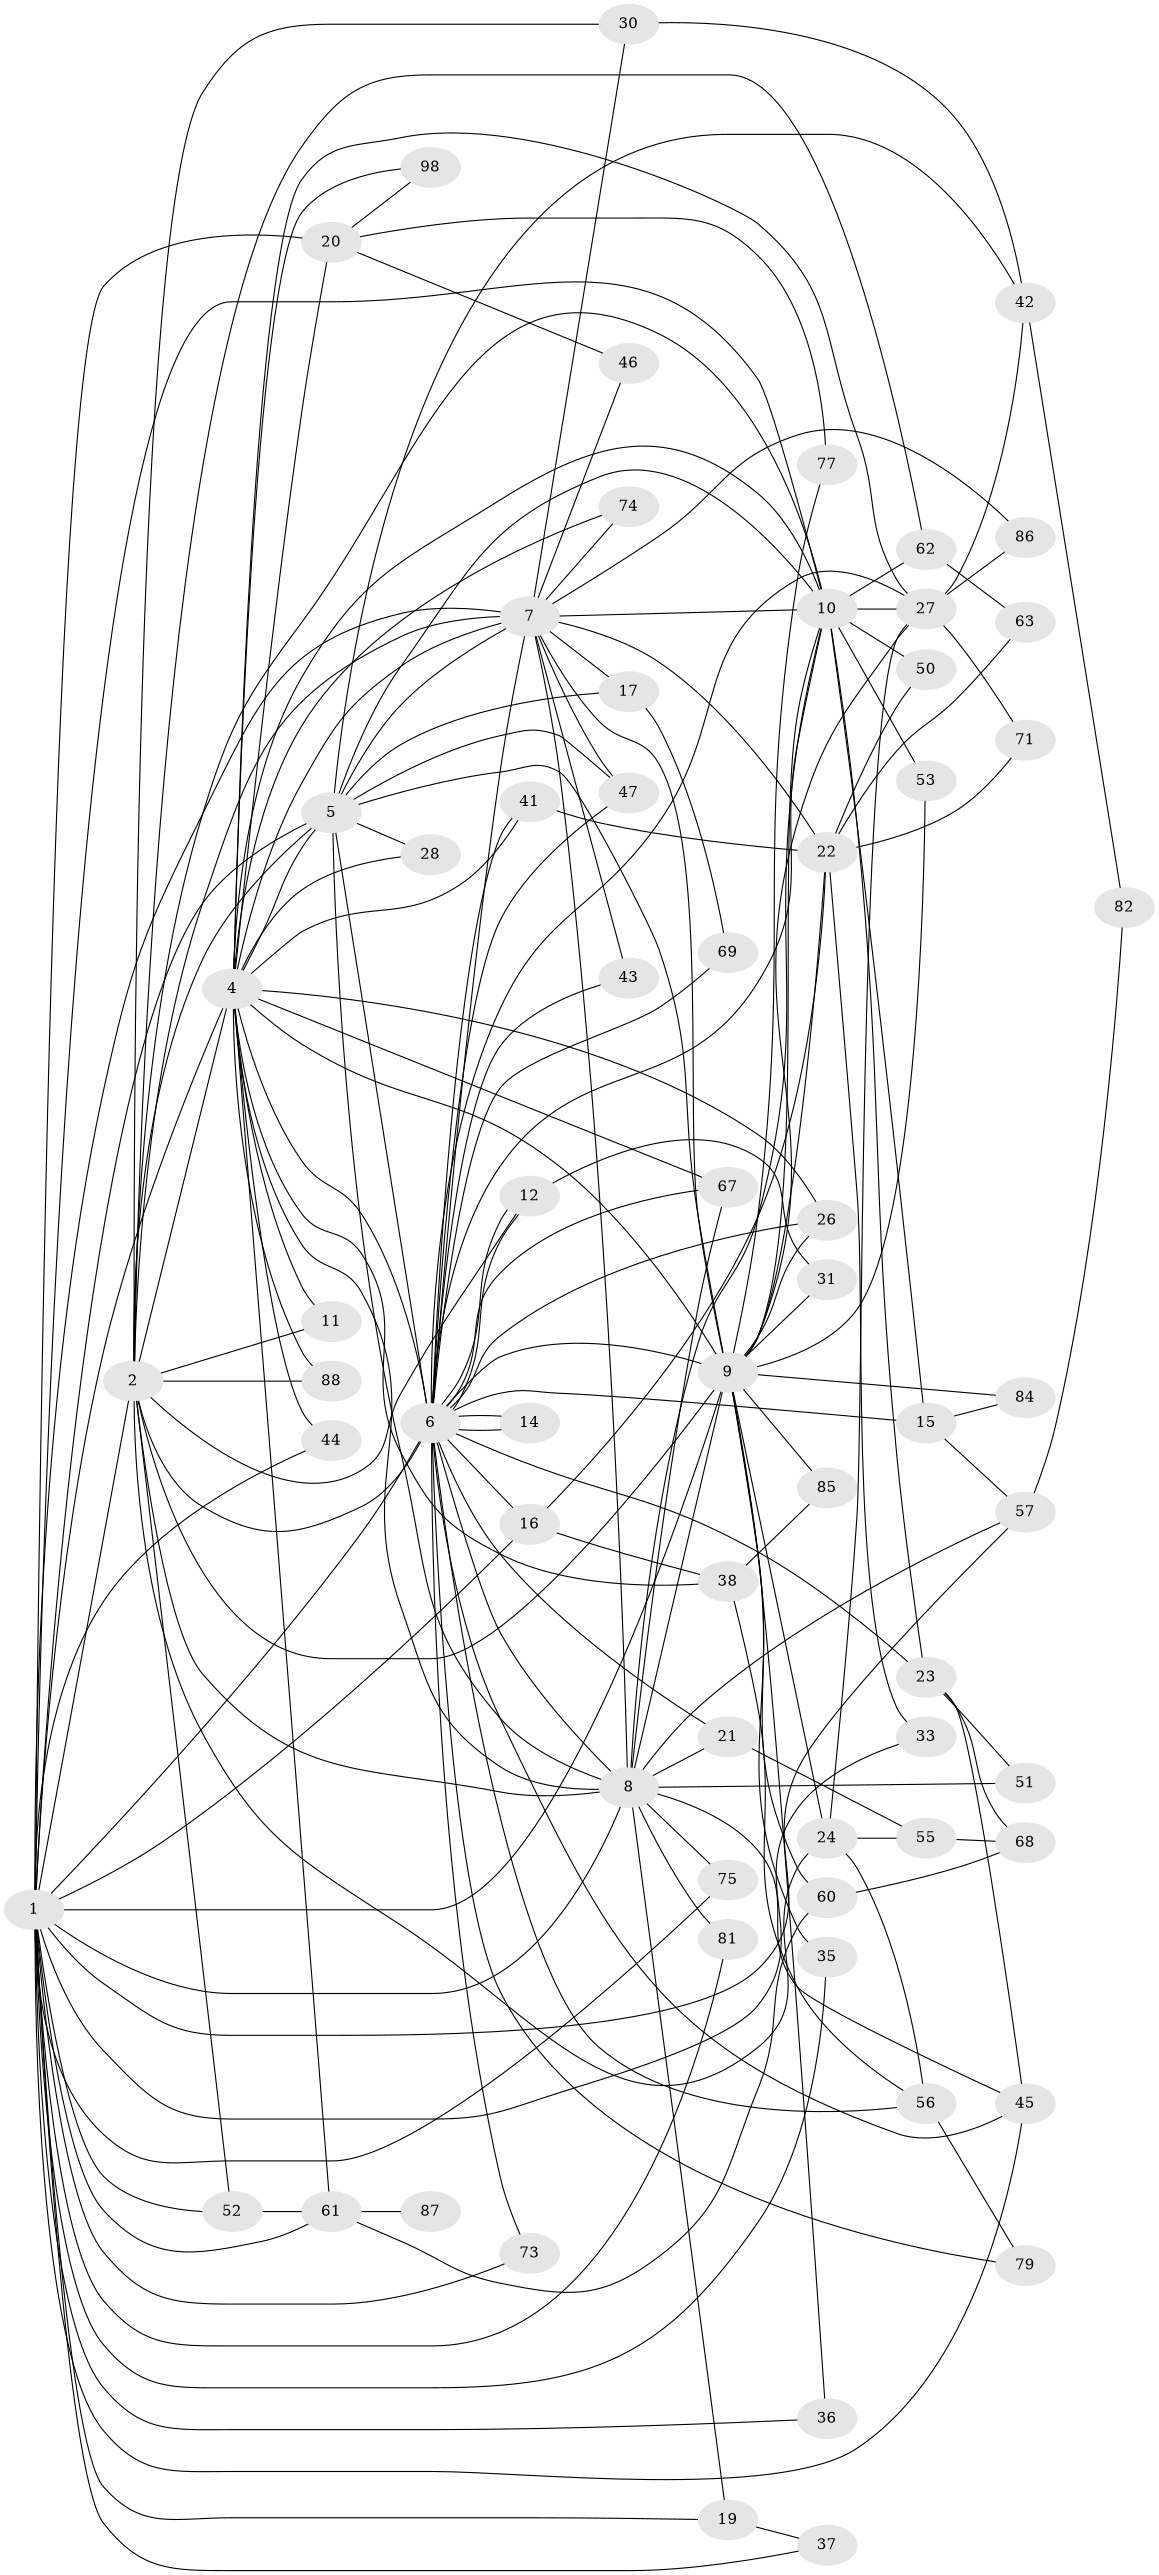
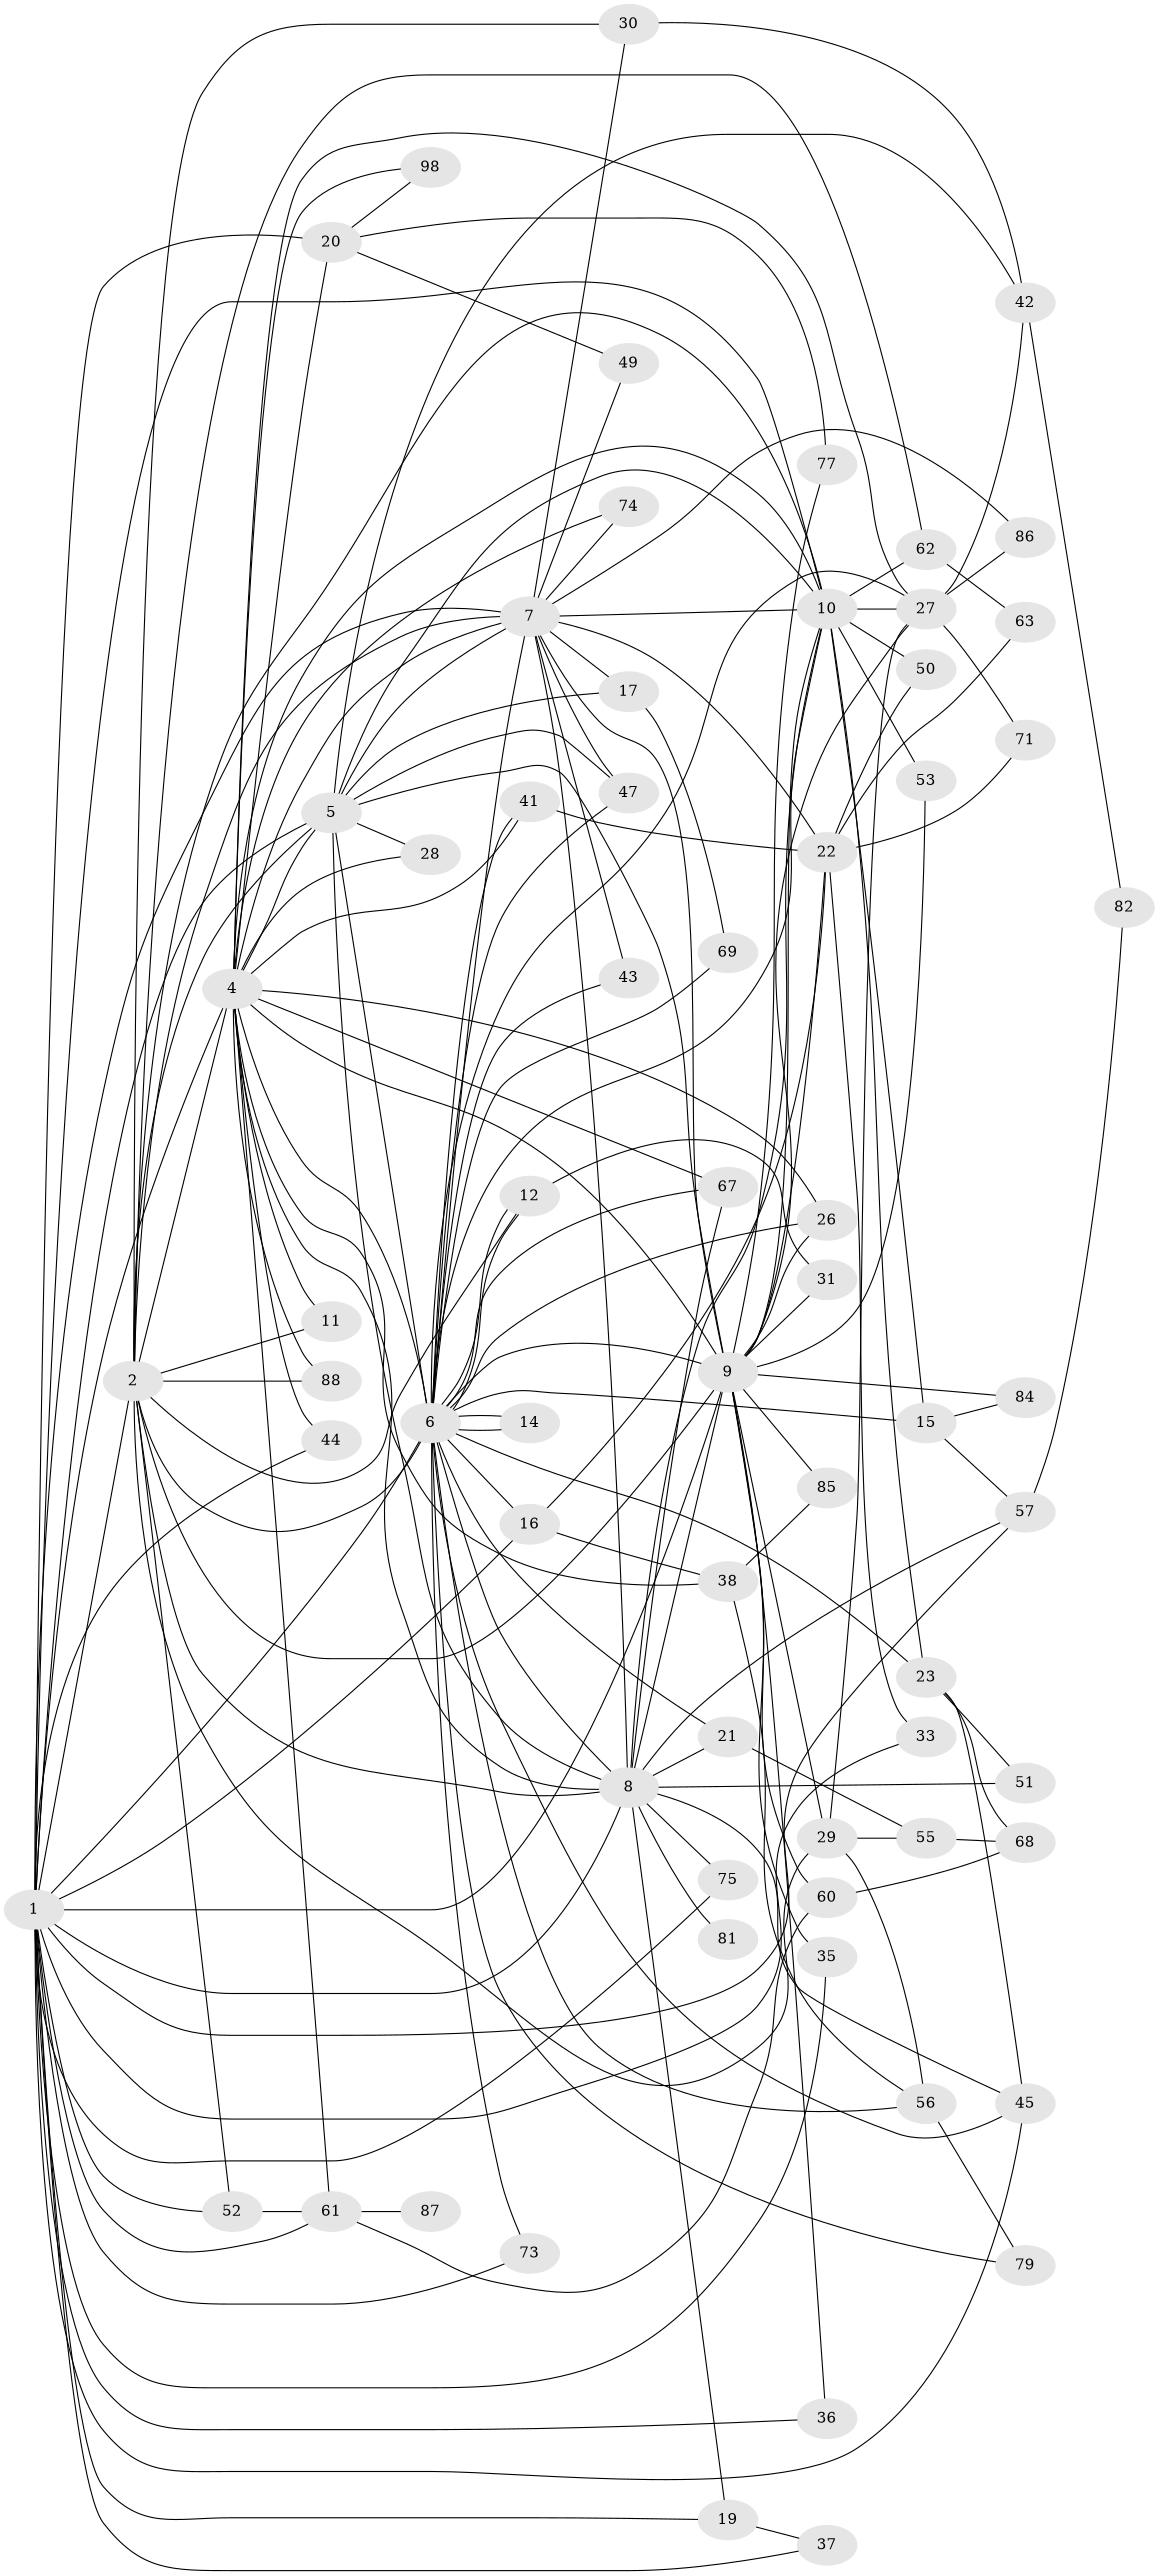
node "46": label "46" -> "49"
node "24": label "24" -> "29"
edge "1" -- "81": removed
